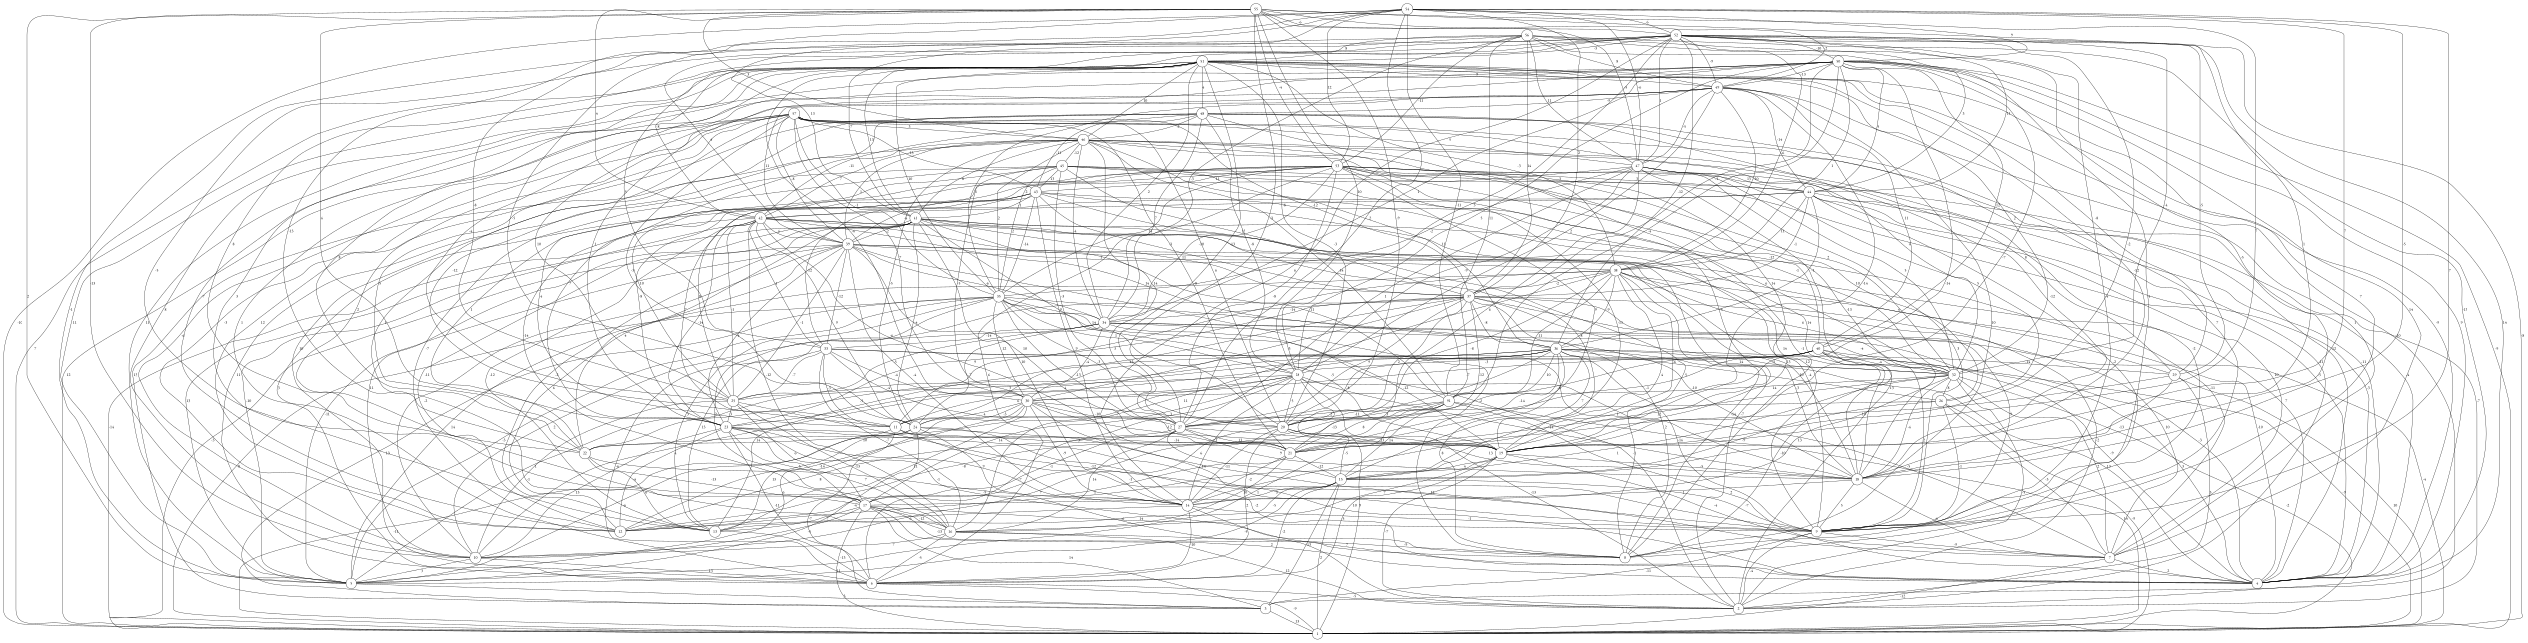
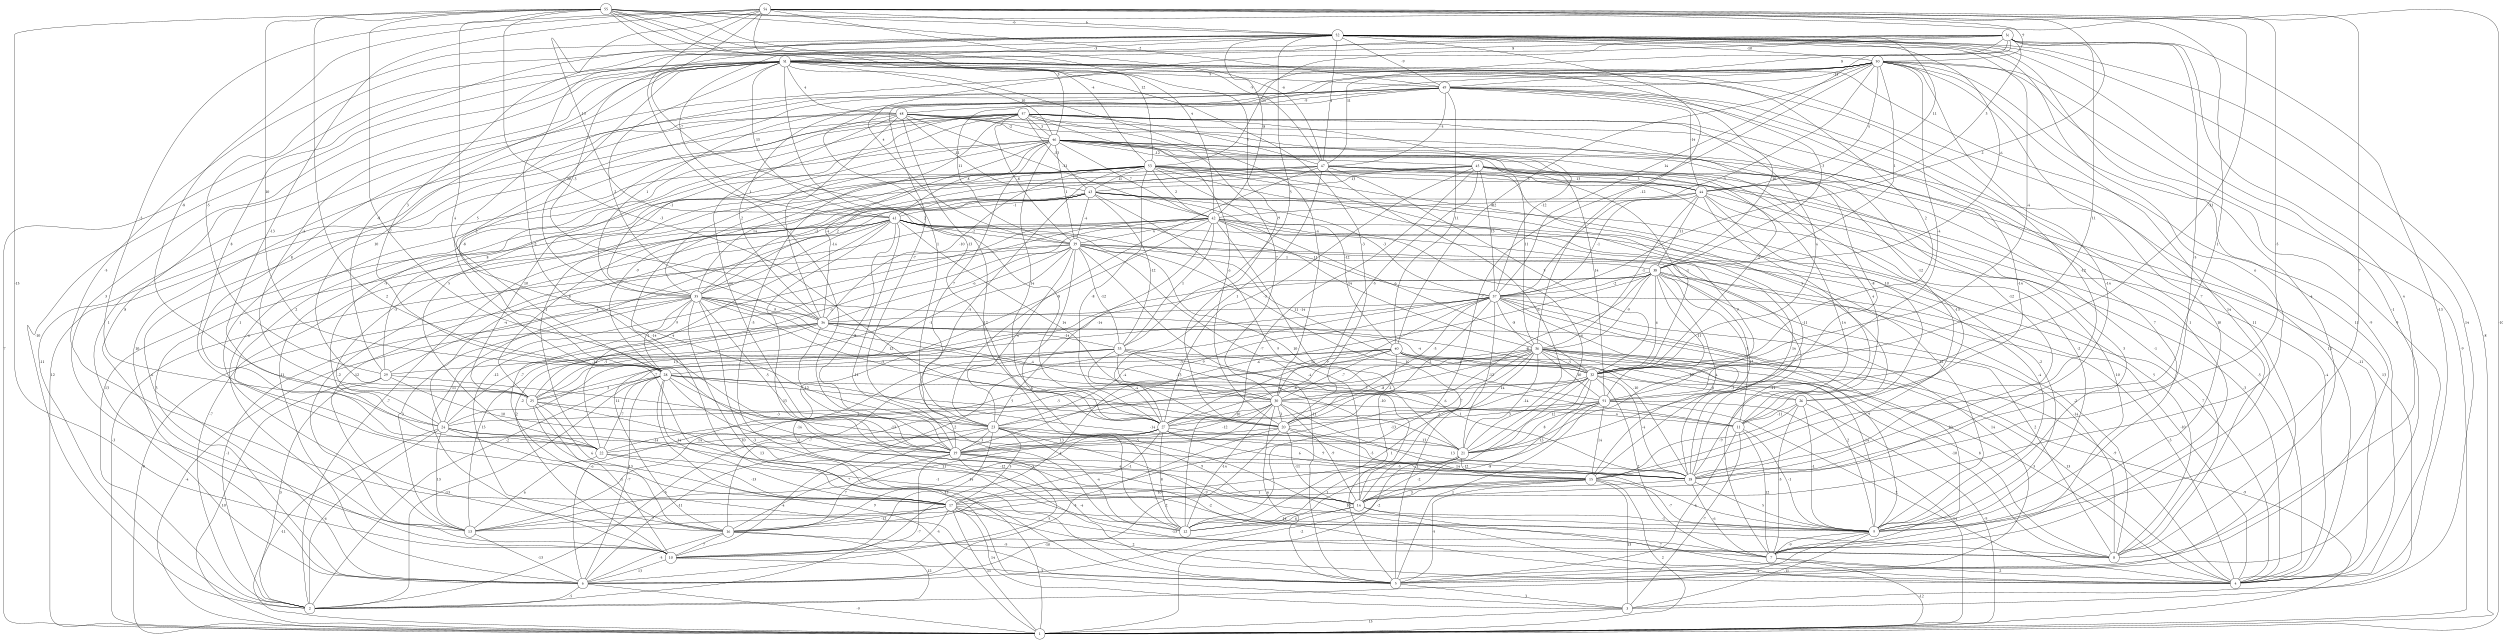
edge "57" -- "24": now "43" -- "24"
